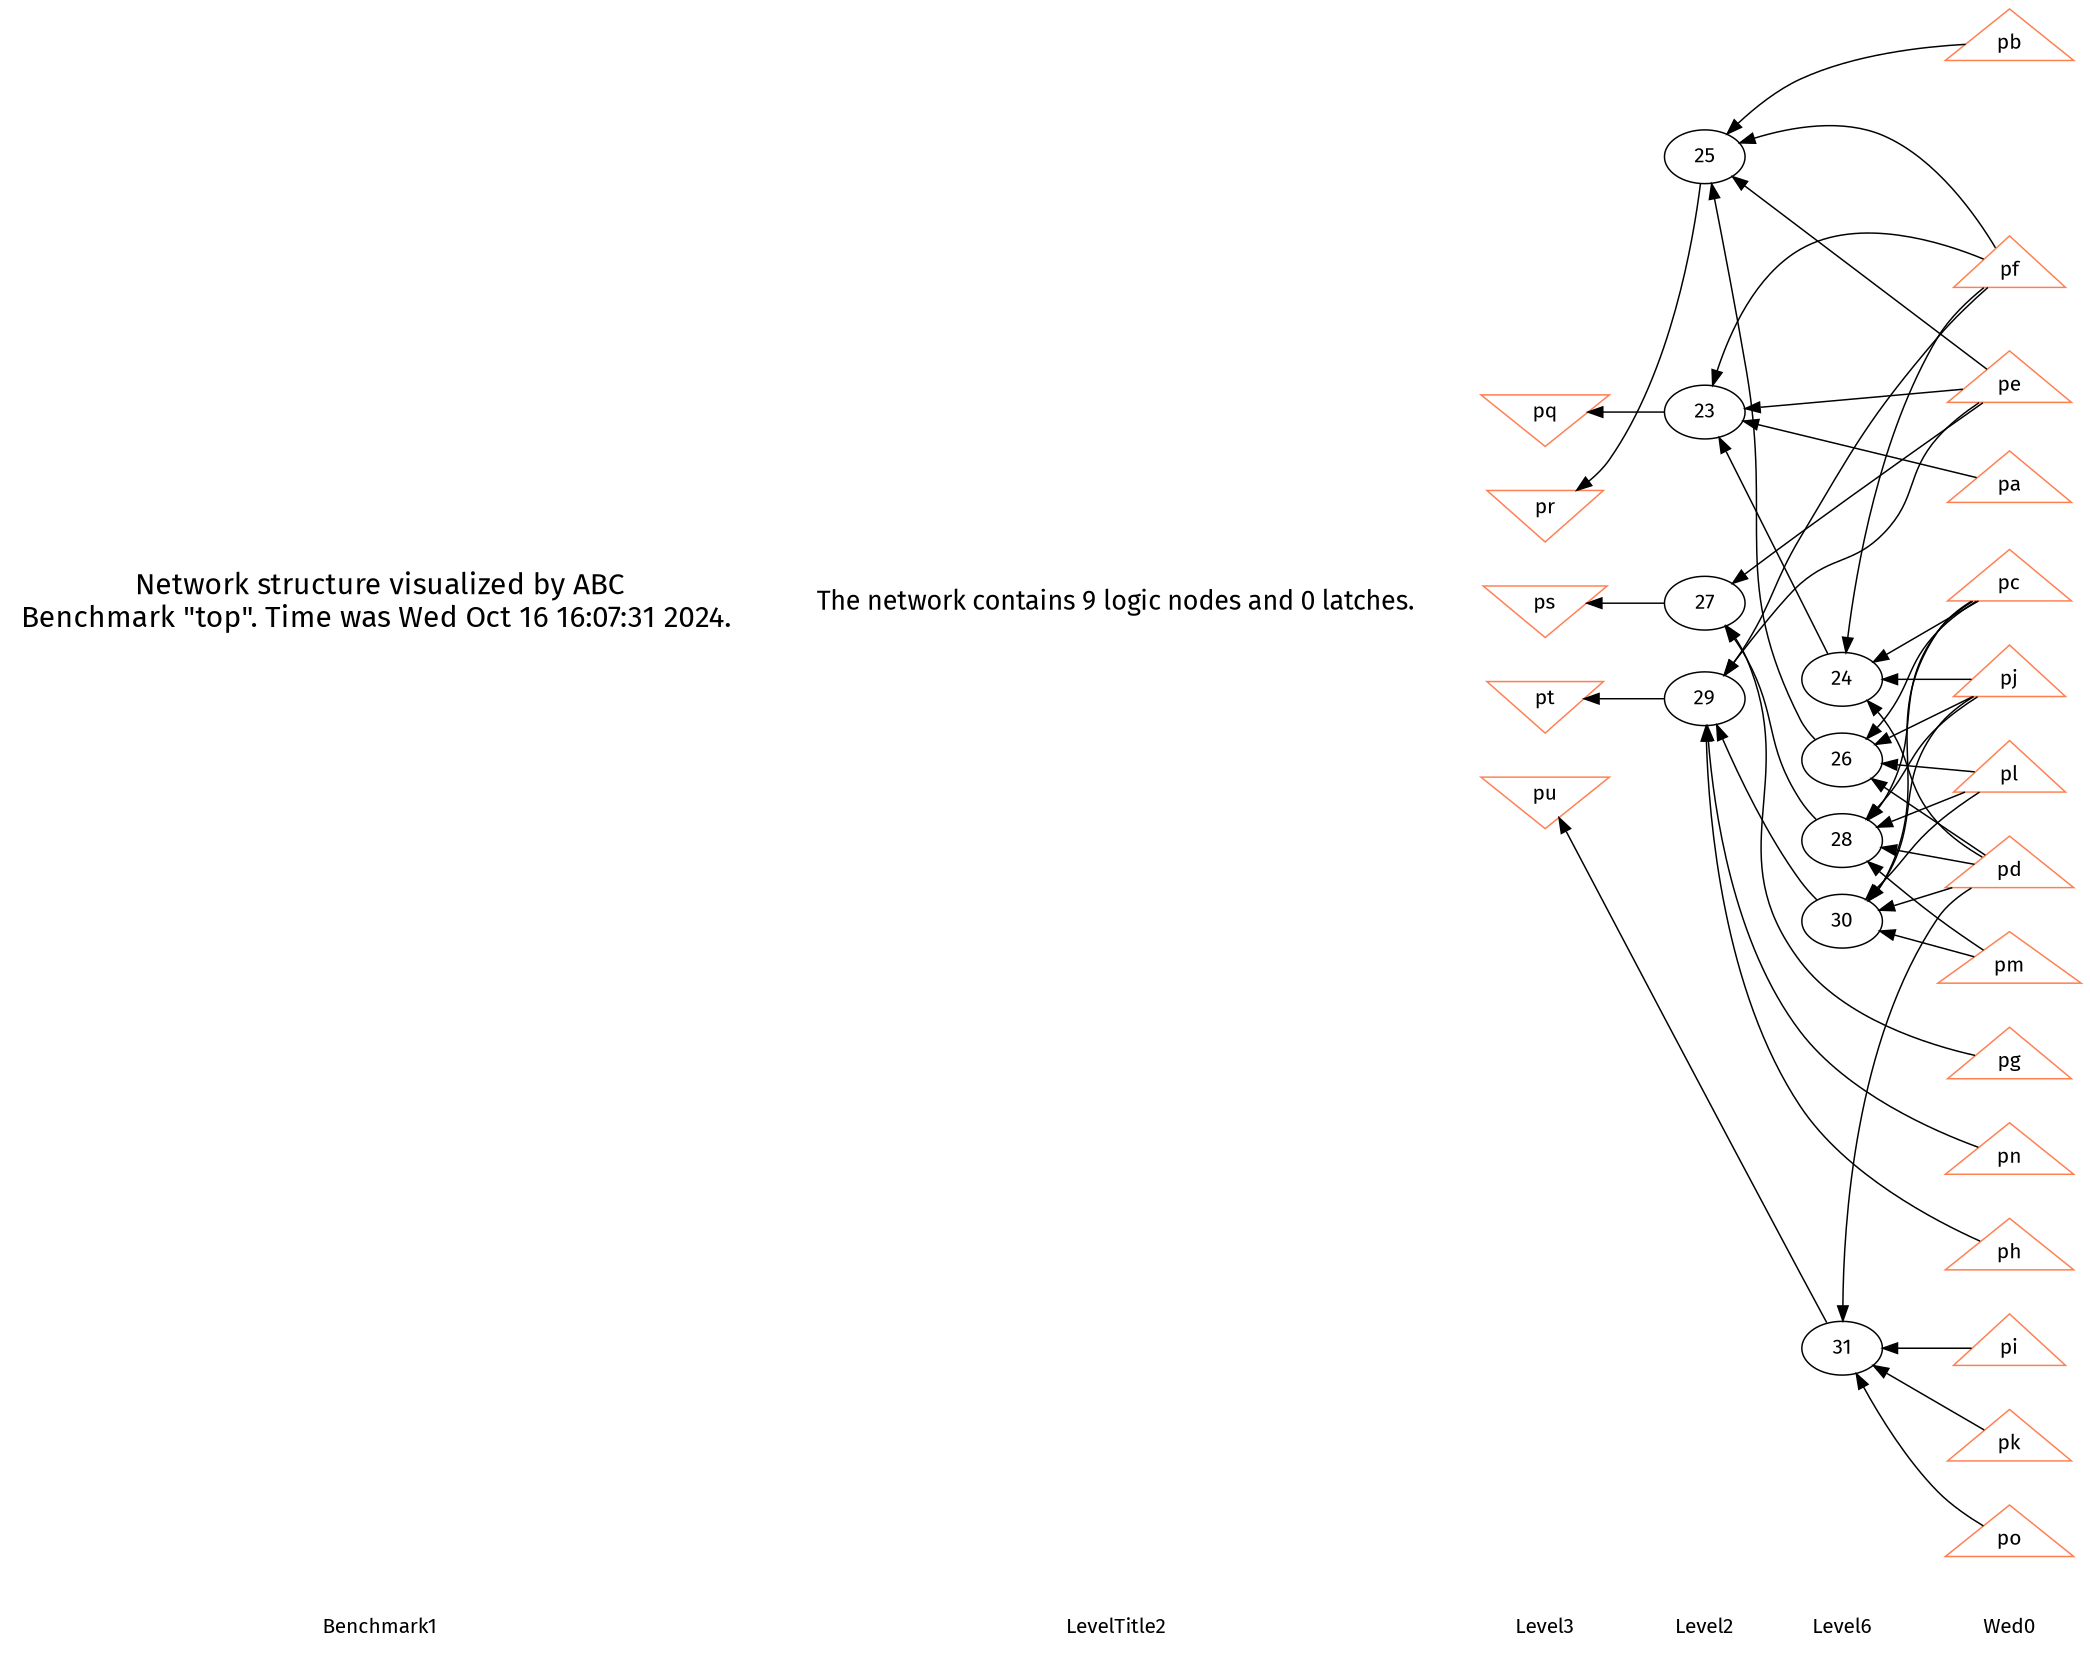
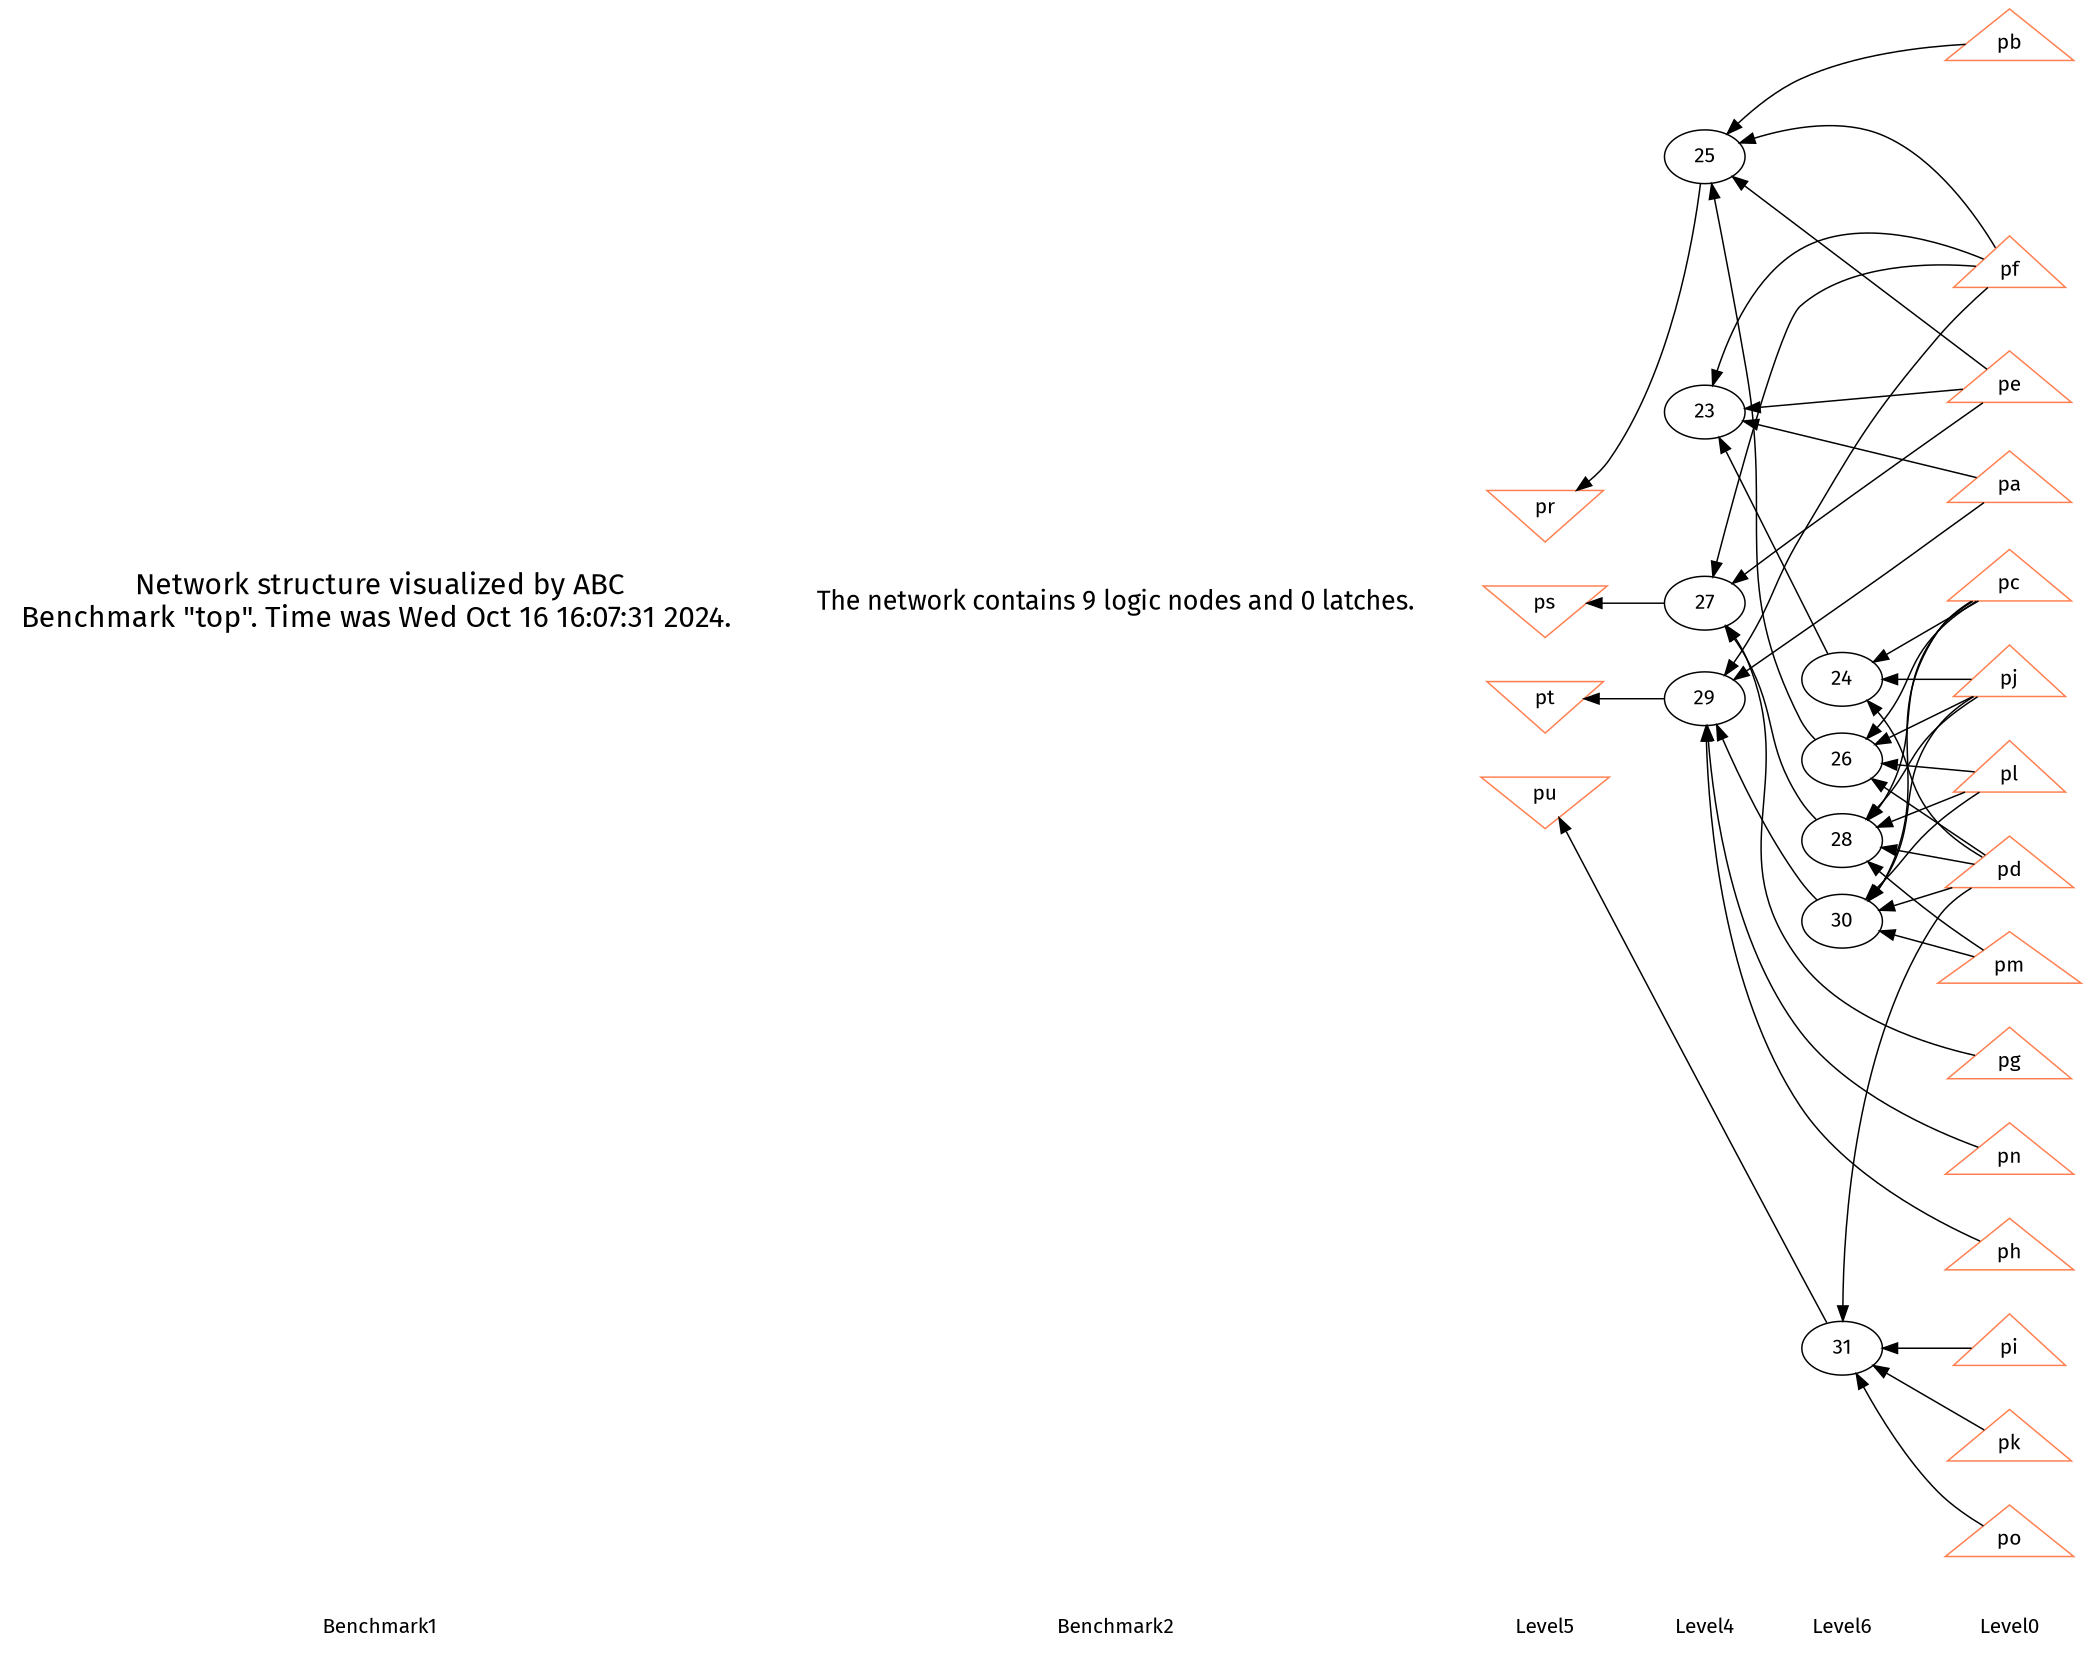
node "pq": removed
edge "pf" -> "24": now "pf" -> "27"
edge "pe" -> "29": now "pa" -> "29"
node "LevelTitle2": label "LevelTitle2" -> "Benchmark2"
node "Level3": label "Level3" -> "Level5"
node "Level2": label "Level2" -> "Level4"
node "Wed0": label "Wed0" -> "Level0"
